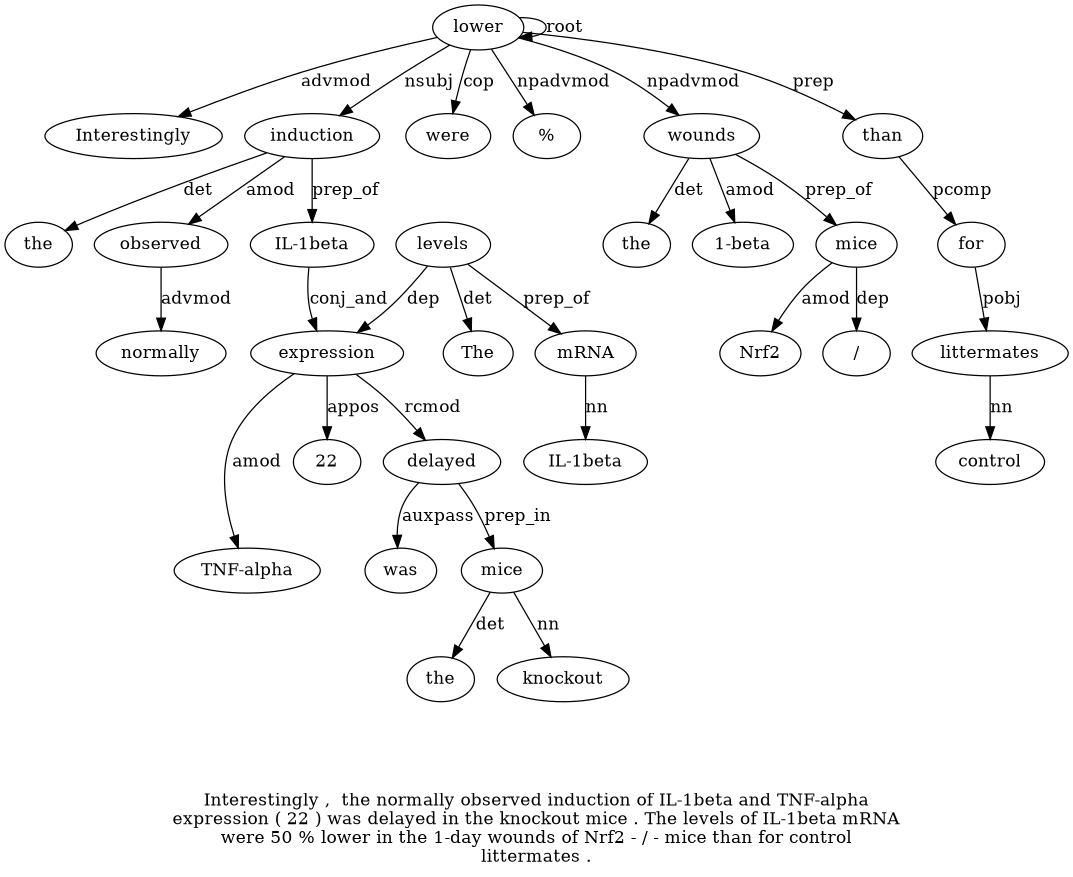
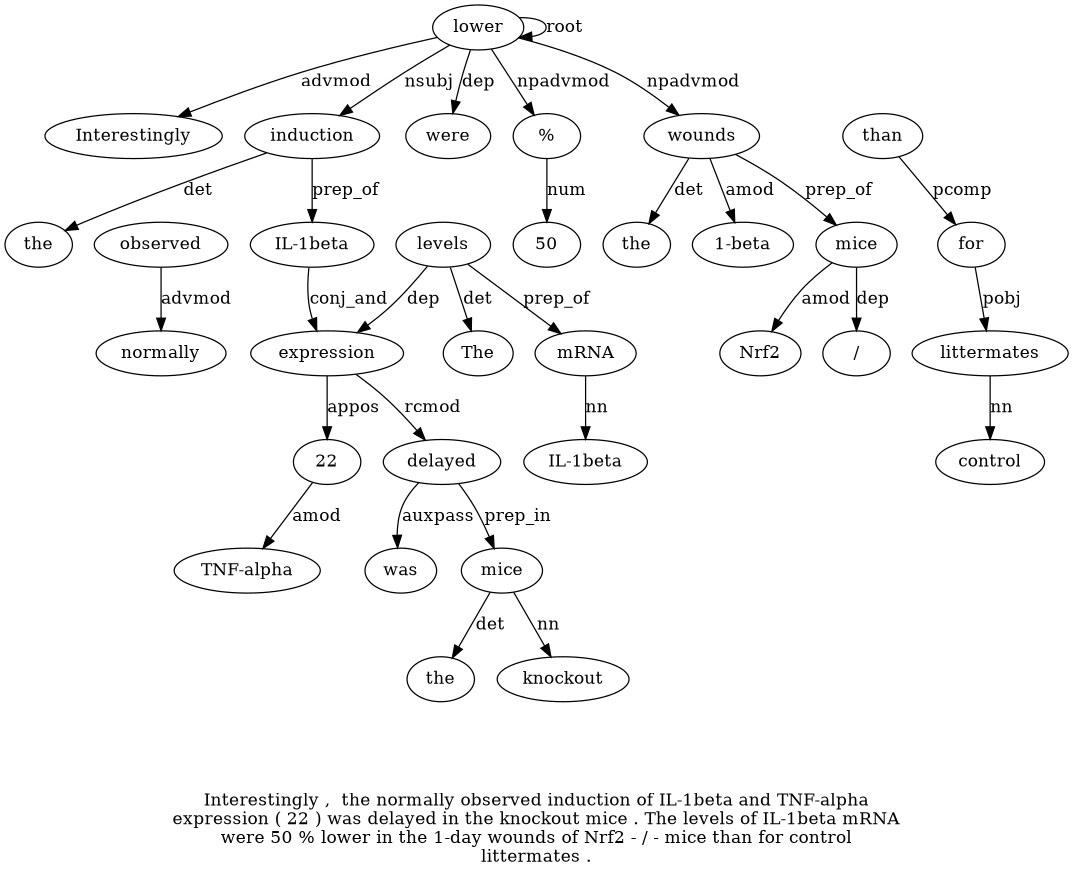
edge "lower" -> "than": removed, label "prep"
edge "lower" -> "were": label "cop" -> "dep"
edge "induction" -> "observed": removed, label "amod"
node "50": added
edge "expression" -> "TNF-alpha": now "22" -> "TNF-alpha"
